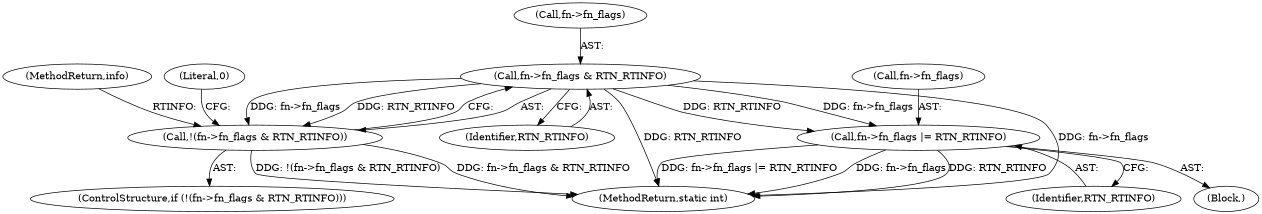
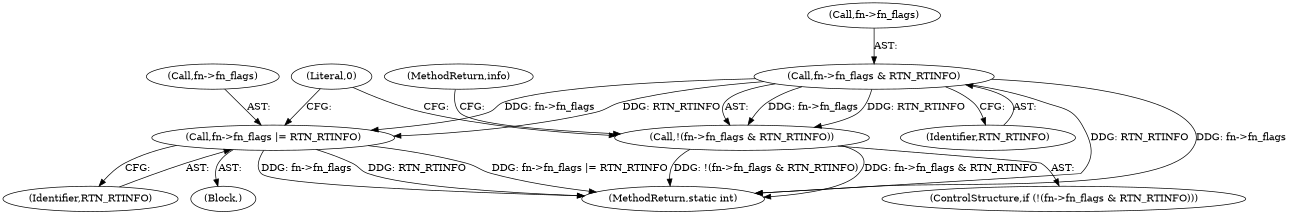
edge "(Literal,0)" -> "(Call,fn->fn_flags |= RTN_RTINFO)": added, label "CFG:"
edge "(MethodReturn,info)" -> "(Call,!(fn->fn_flags & RTN_RTINFO))": label "RTINFO: " -> "CFG: "
edge "(Call,!(fn->fn_flags & RTN_RTINFO))" -> "(Call,fn->fn_flags & RTN_RTINFO)": removed, label "CFG:"
